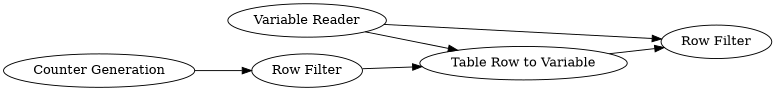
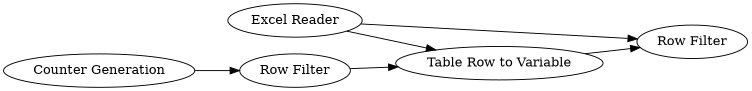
node "Variable Reader": label "Variable Reader" -> "Excel Reader"
